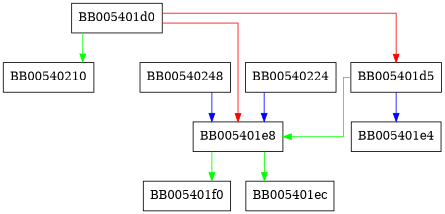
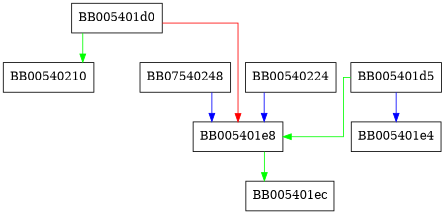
edge "BB005401d0" -> "BB005401d5": removed
node "BB00540248": label "BB00540248" -> "BB07540248"
node "BB005401f0": removed
